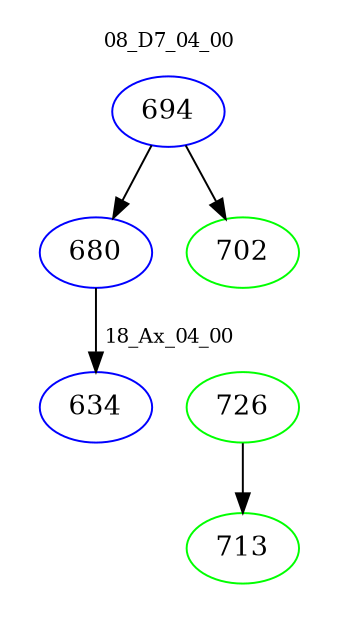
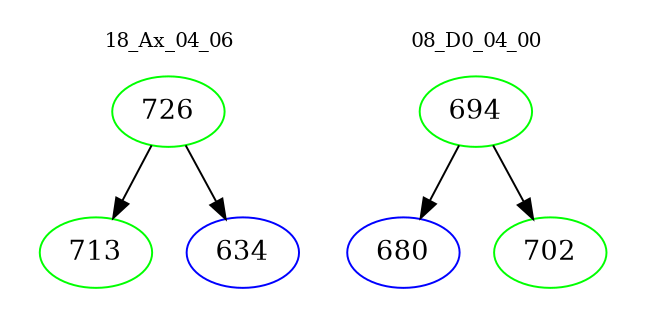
cluster "08_D7_04_00": label "08_D7_04_00" -> "08_D0_04_00"
node "694": color blue -> green
edge "680" -> "634": now "726" -> "634"
cluster "18_Ax_04_00": label "18_Ax_04_00" -> "18_Ax_04_06"
